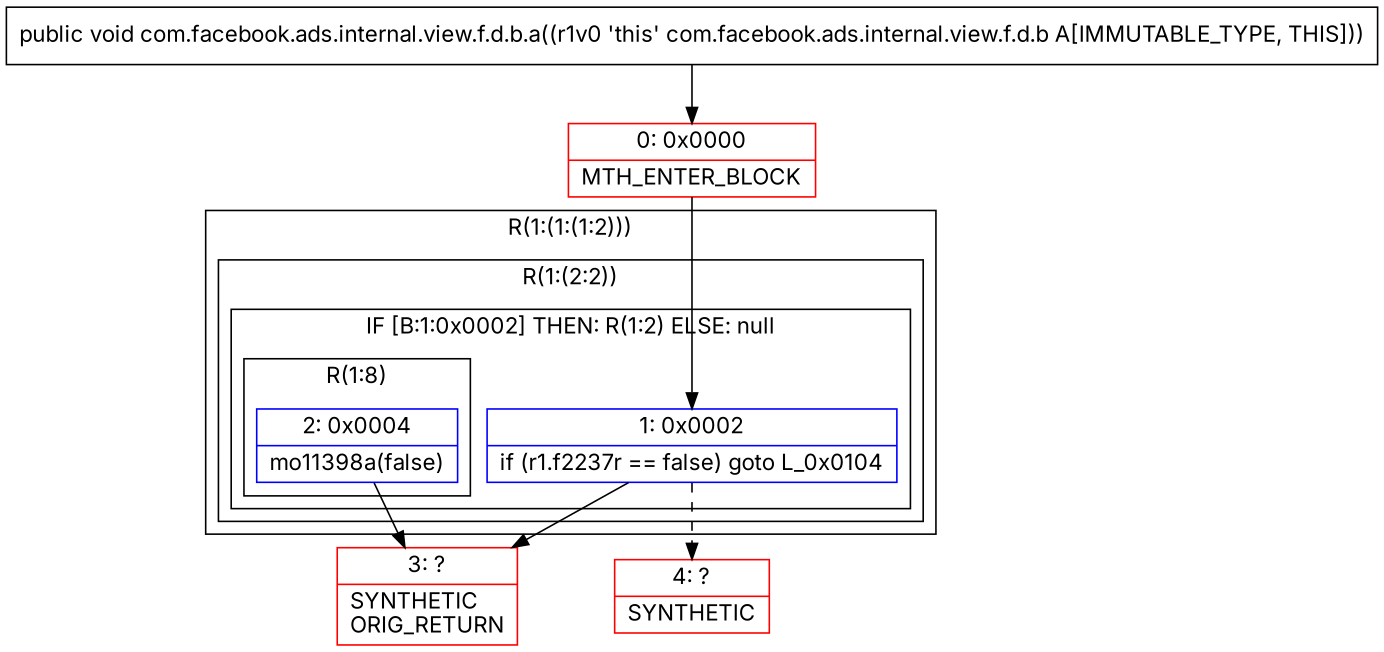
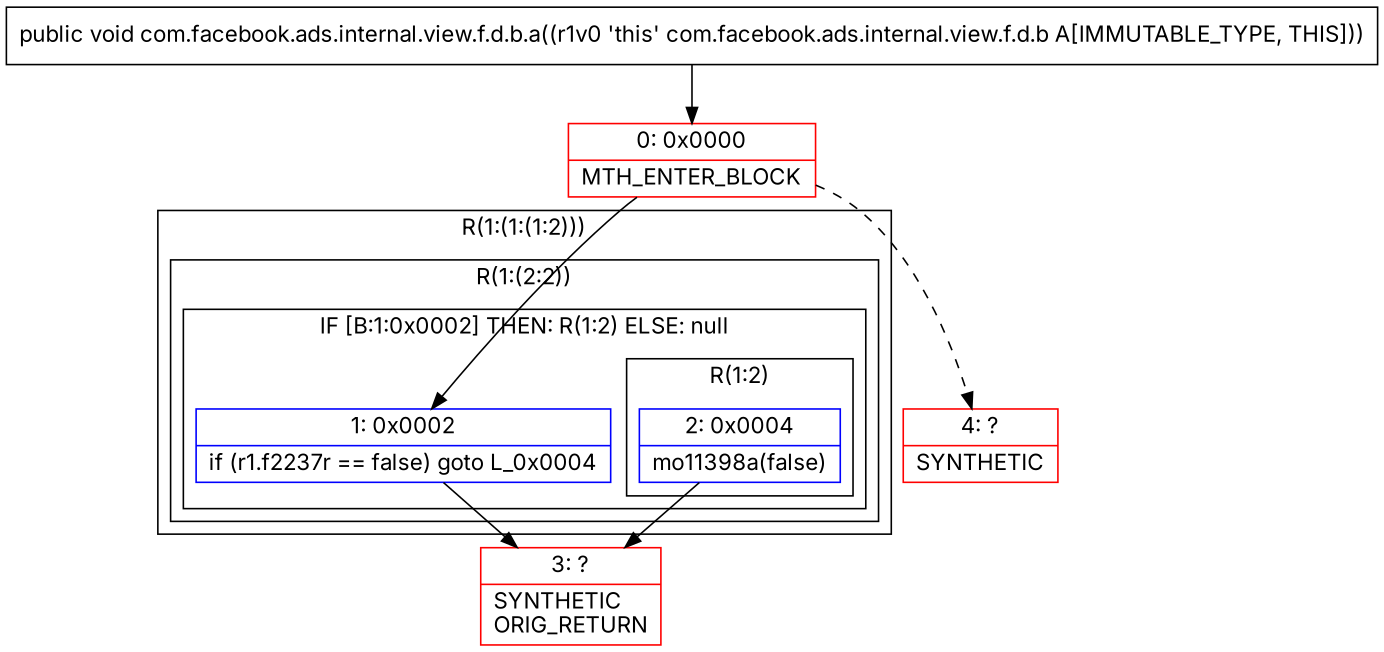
cluster "R(1:8)": label "R(1:8)" -> "R(1:2)"
node "1: 0x0002": text "if (r1.f2237r == false) goto L_0x0104" -> "if (r1.f2237r == false) goto L_0x0004"
edge "1: 0x0002" -> "4: ?": now "0: 0x0000" -> "4: ?"
